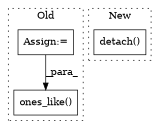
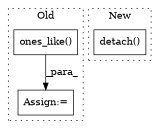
edge "Assign:=" -> "ones_like()": reversed
